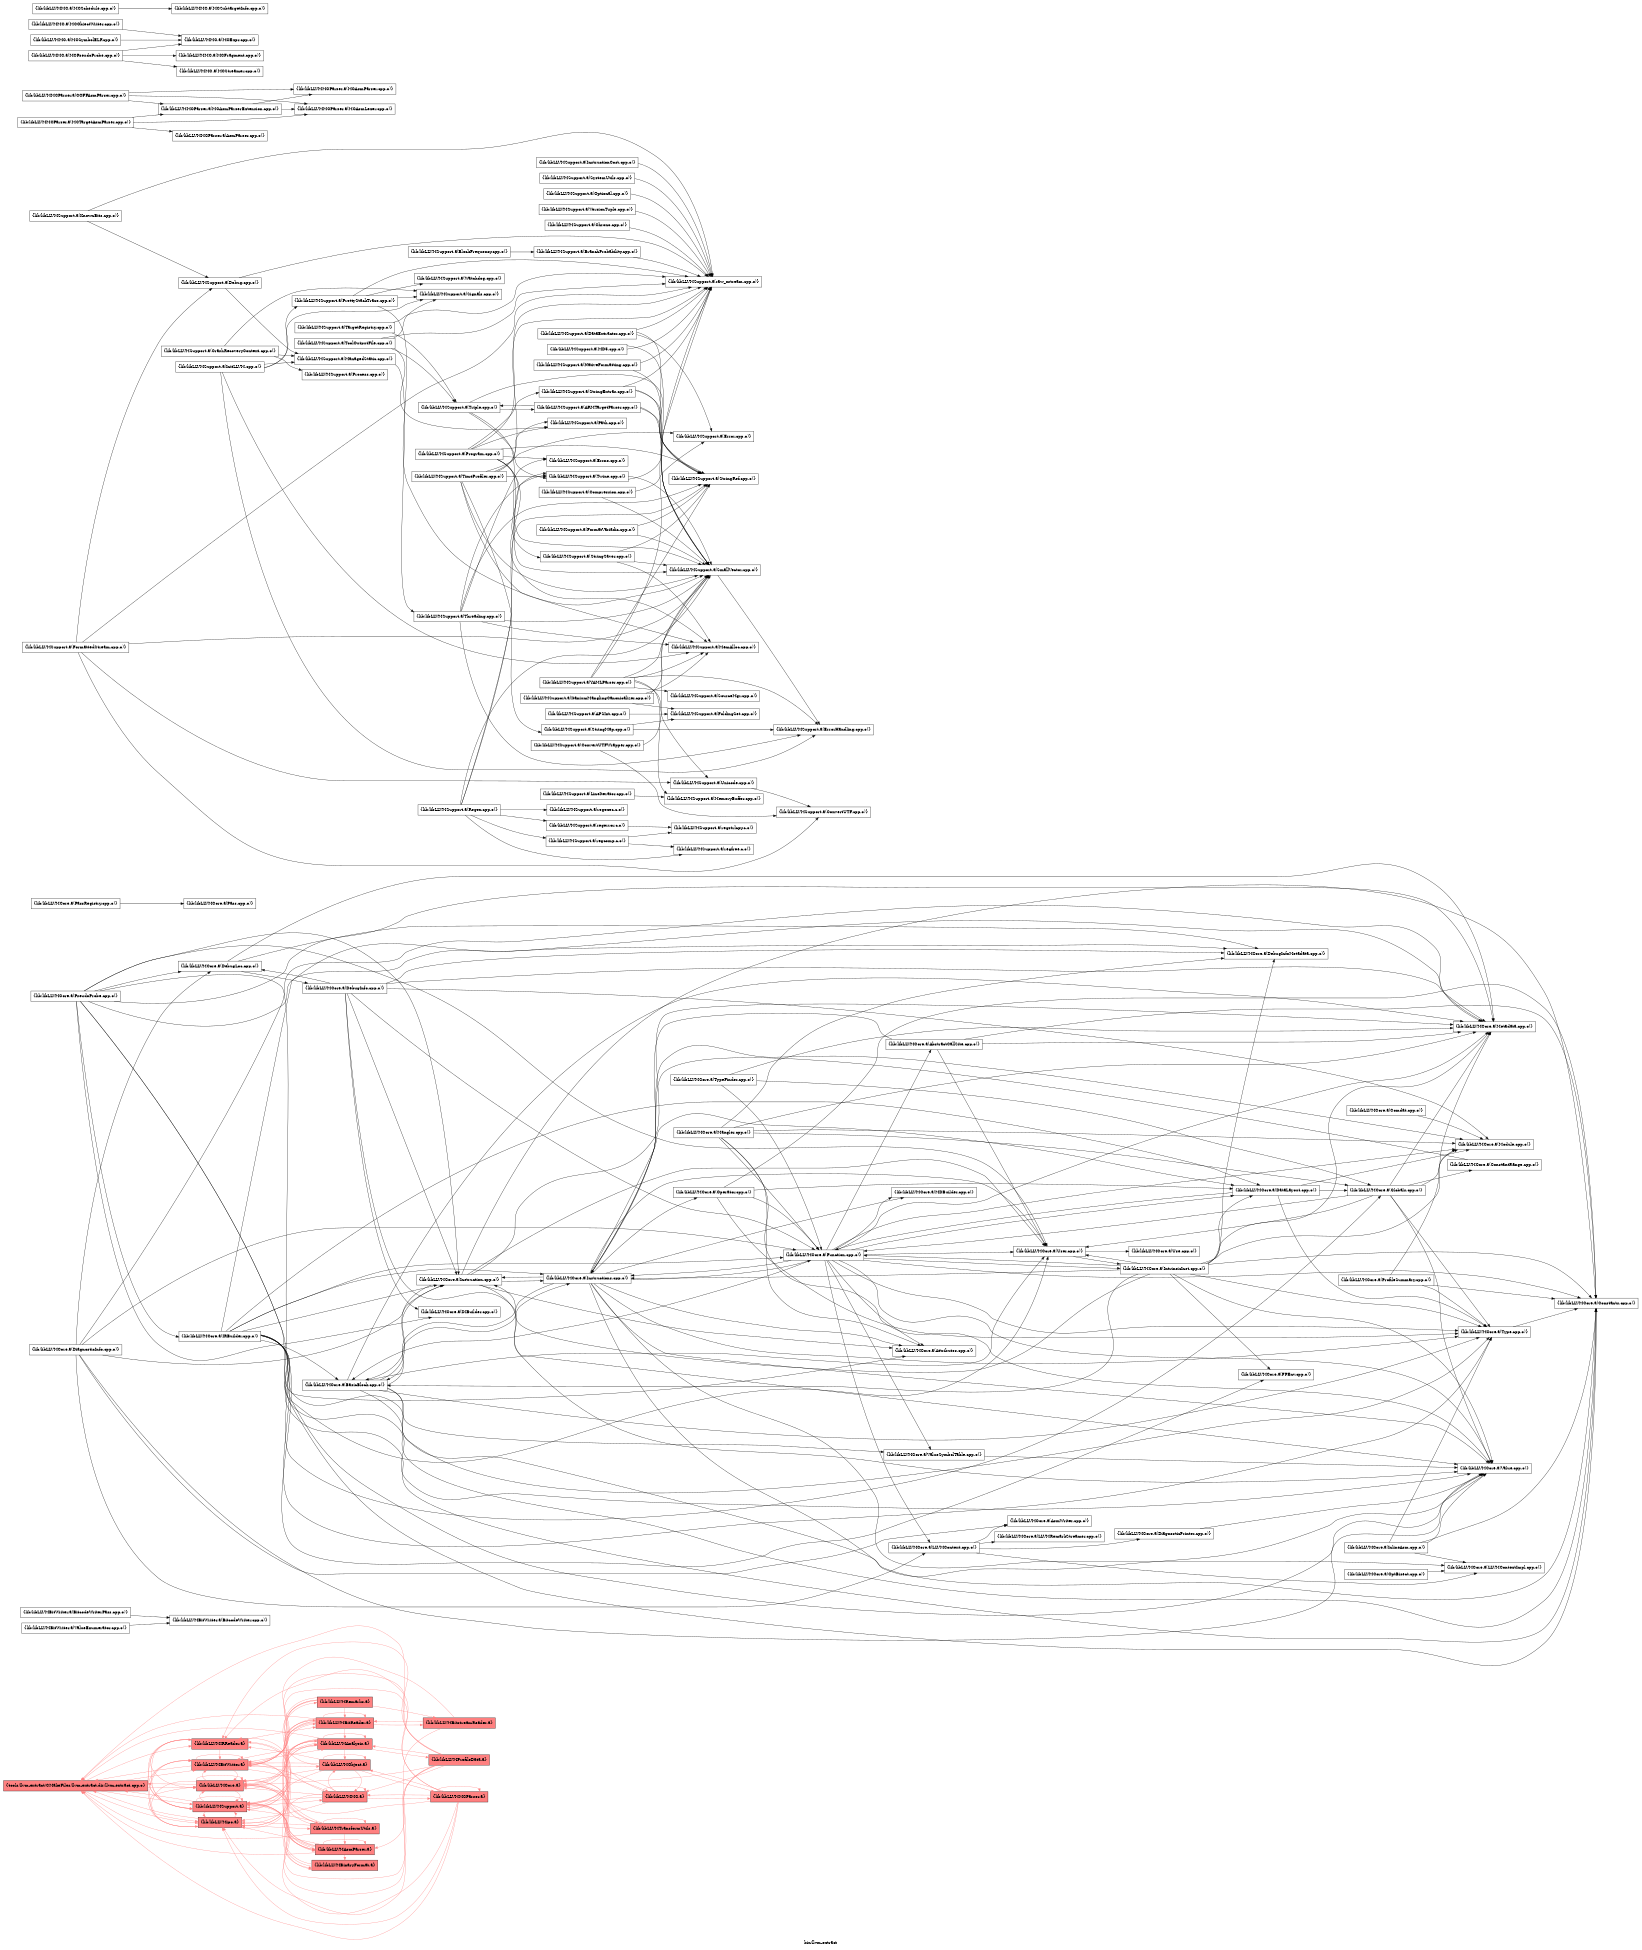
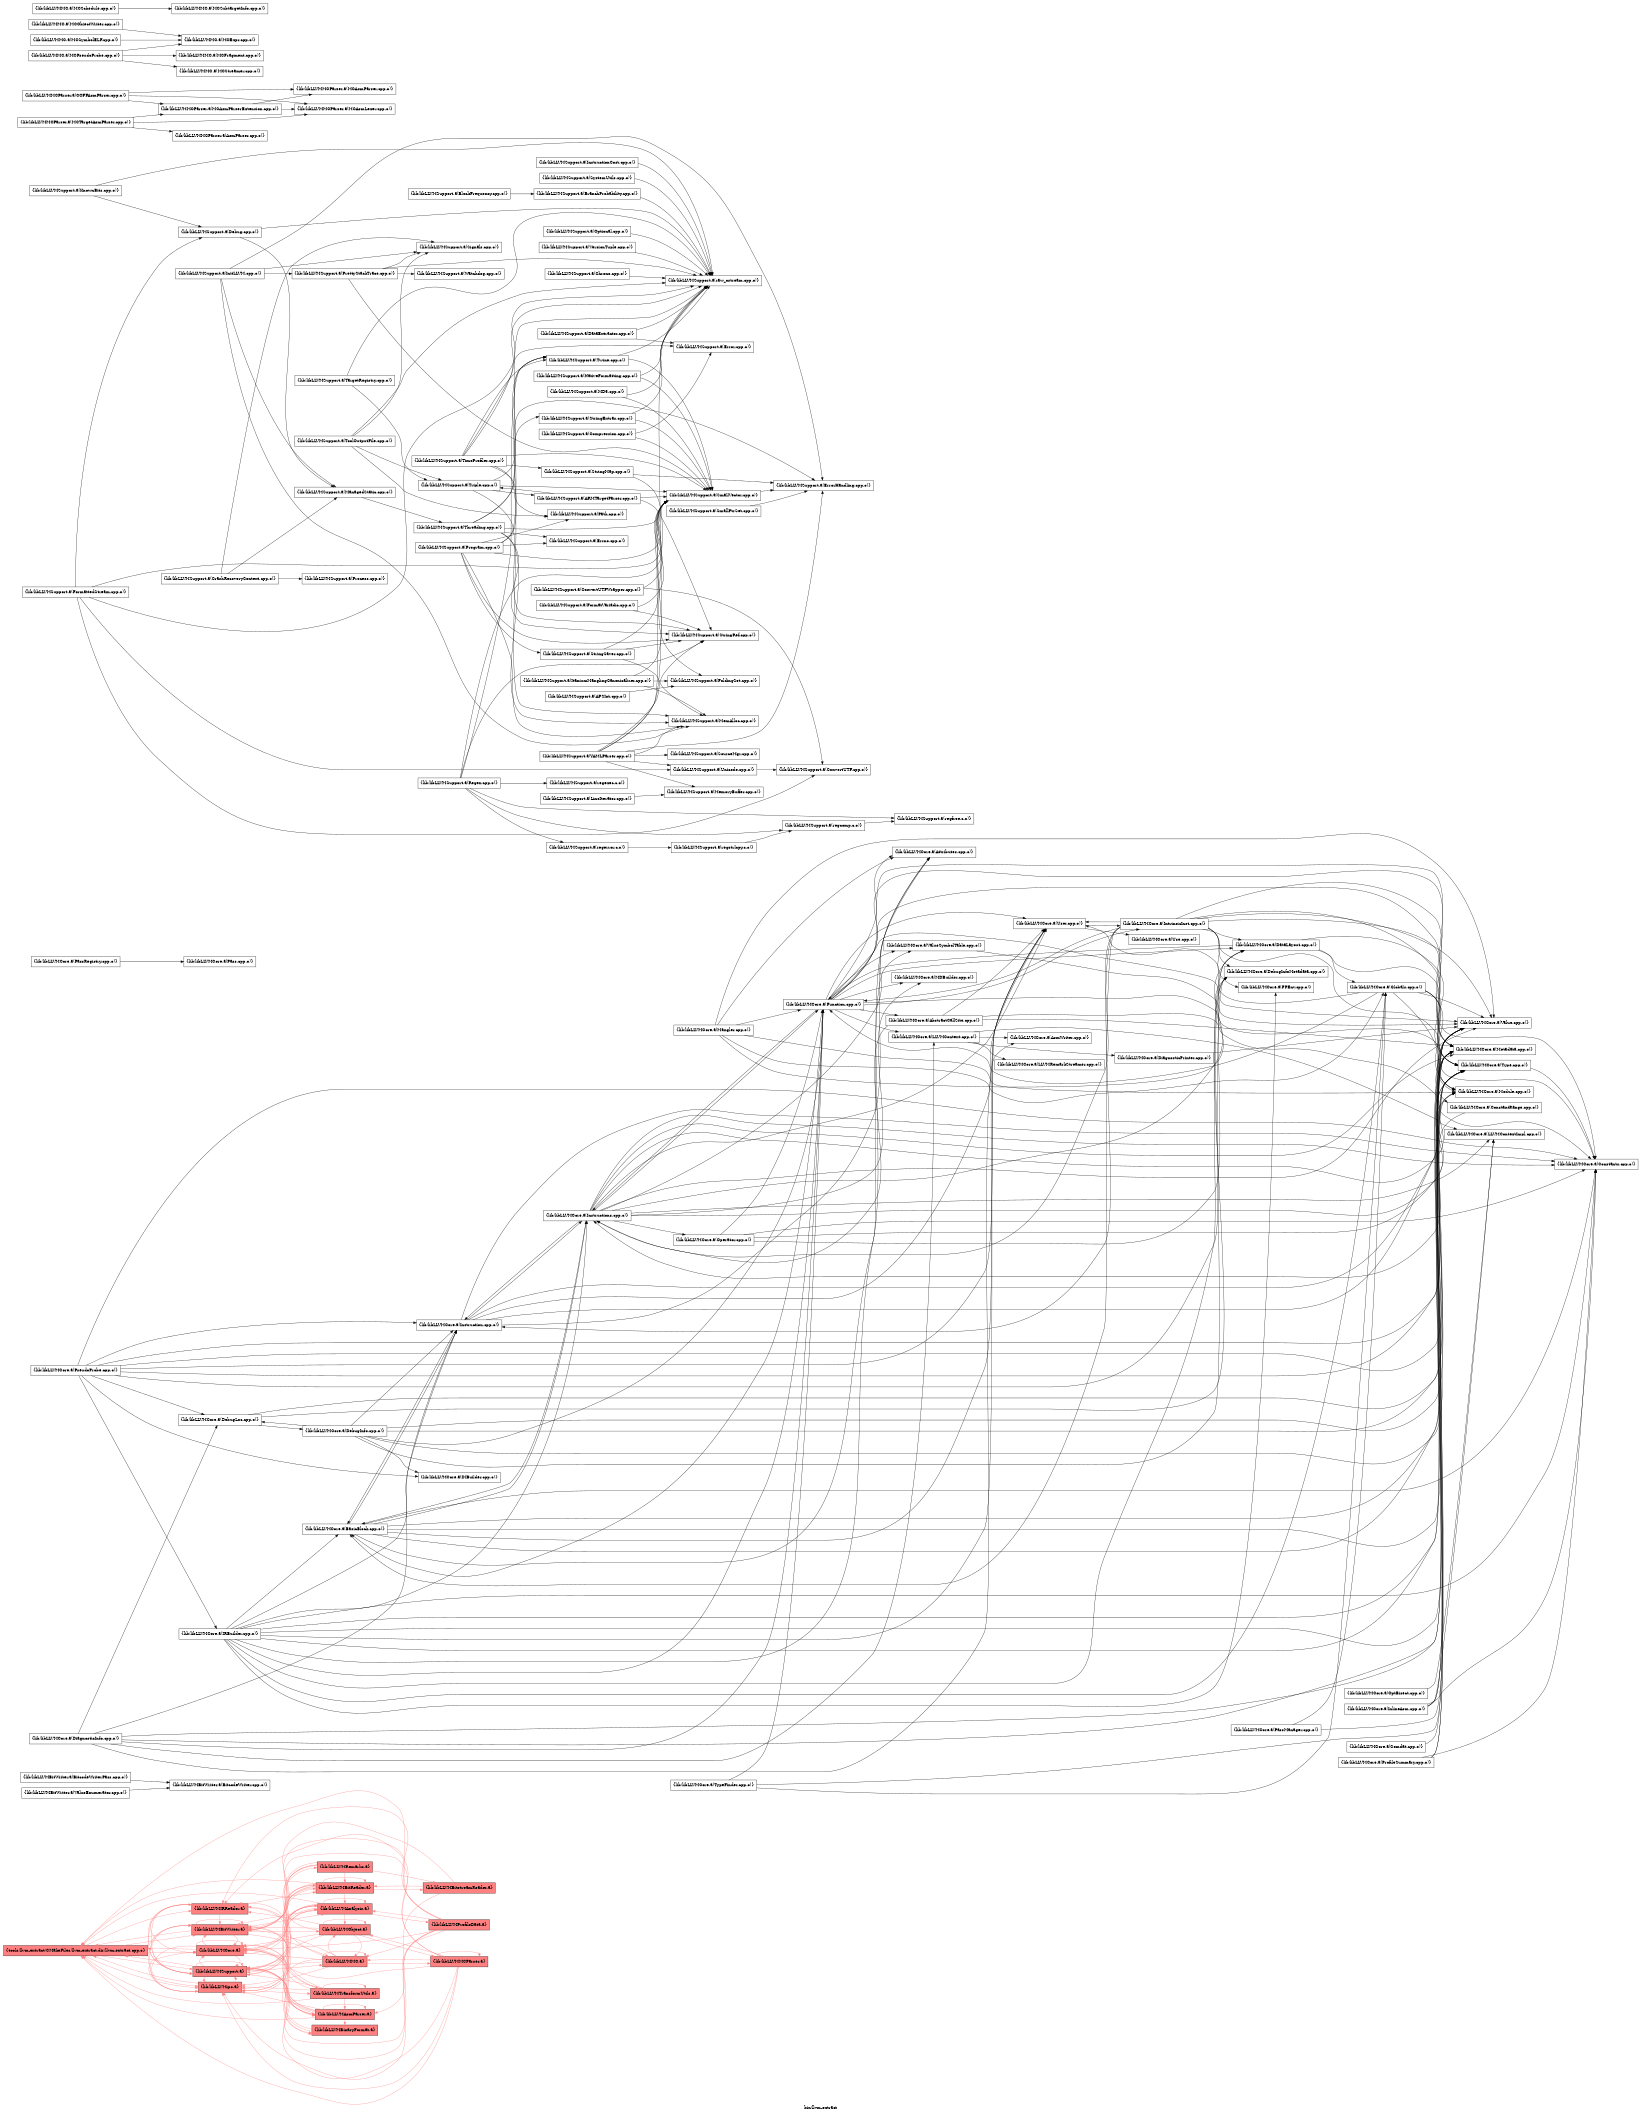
edge "{lib/libLLVMSupport.a(DataExtractor.cpp.o)}" -> "{lib/libLLVMSupport.a(StringRef.cpp.o)}": removed
edge "{lib/libLLVMSupport.a(StringExtras.cpp.o)}" -> "{lib/libLLVMSupport.a(StringRef.cpp.o)}": removed
node "{lib/libLLVMSupport.a(SmallPtrSet.cpp.o)}": added
edge "{lib/libLLVMSupport.a(regcomp.c.o)}" -> "{lib/libLLVMSupport.a(regstrlcpy.c.o)}": reversed
edge "{lib/libLLVMCore.a(Mangler.cpp.o)}" -> "{lib/libLLVMCore.a(Metadata.cpp.o)}": now "{lib/libLLVMCore.a(Instructions.cpp.o)}" -> "{lib/libLLVMCore.a(Metadata.cpp.o)}"
node "{lib/libLLVMCore.a(PassManager.cpp.o)}": added
